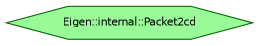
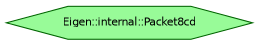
node "Eigen::internal::Packet2cd": label "Eigen::internal::Packet2cd" -> "Eigen::internal::Packet8cd"
